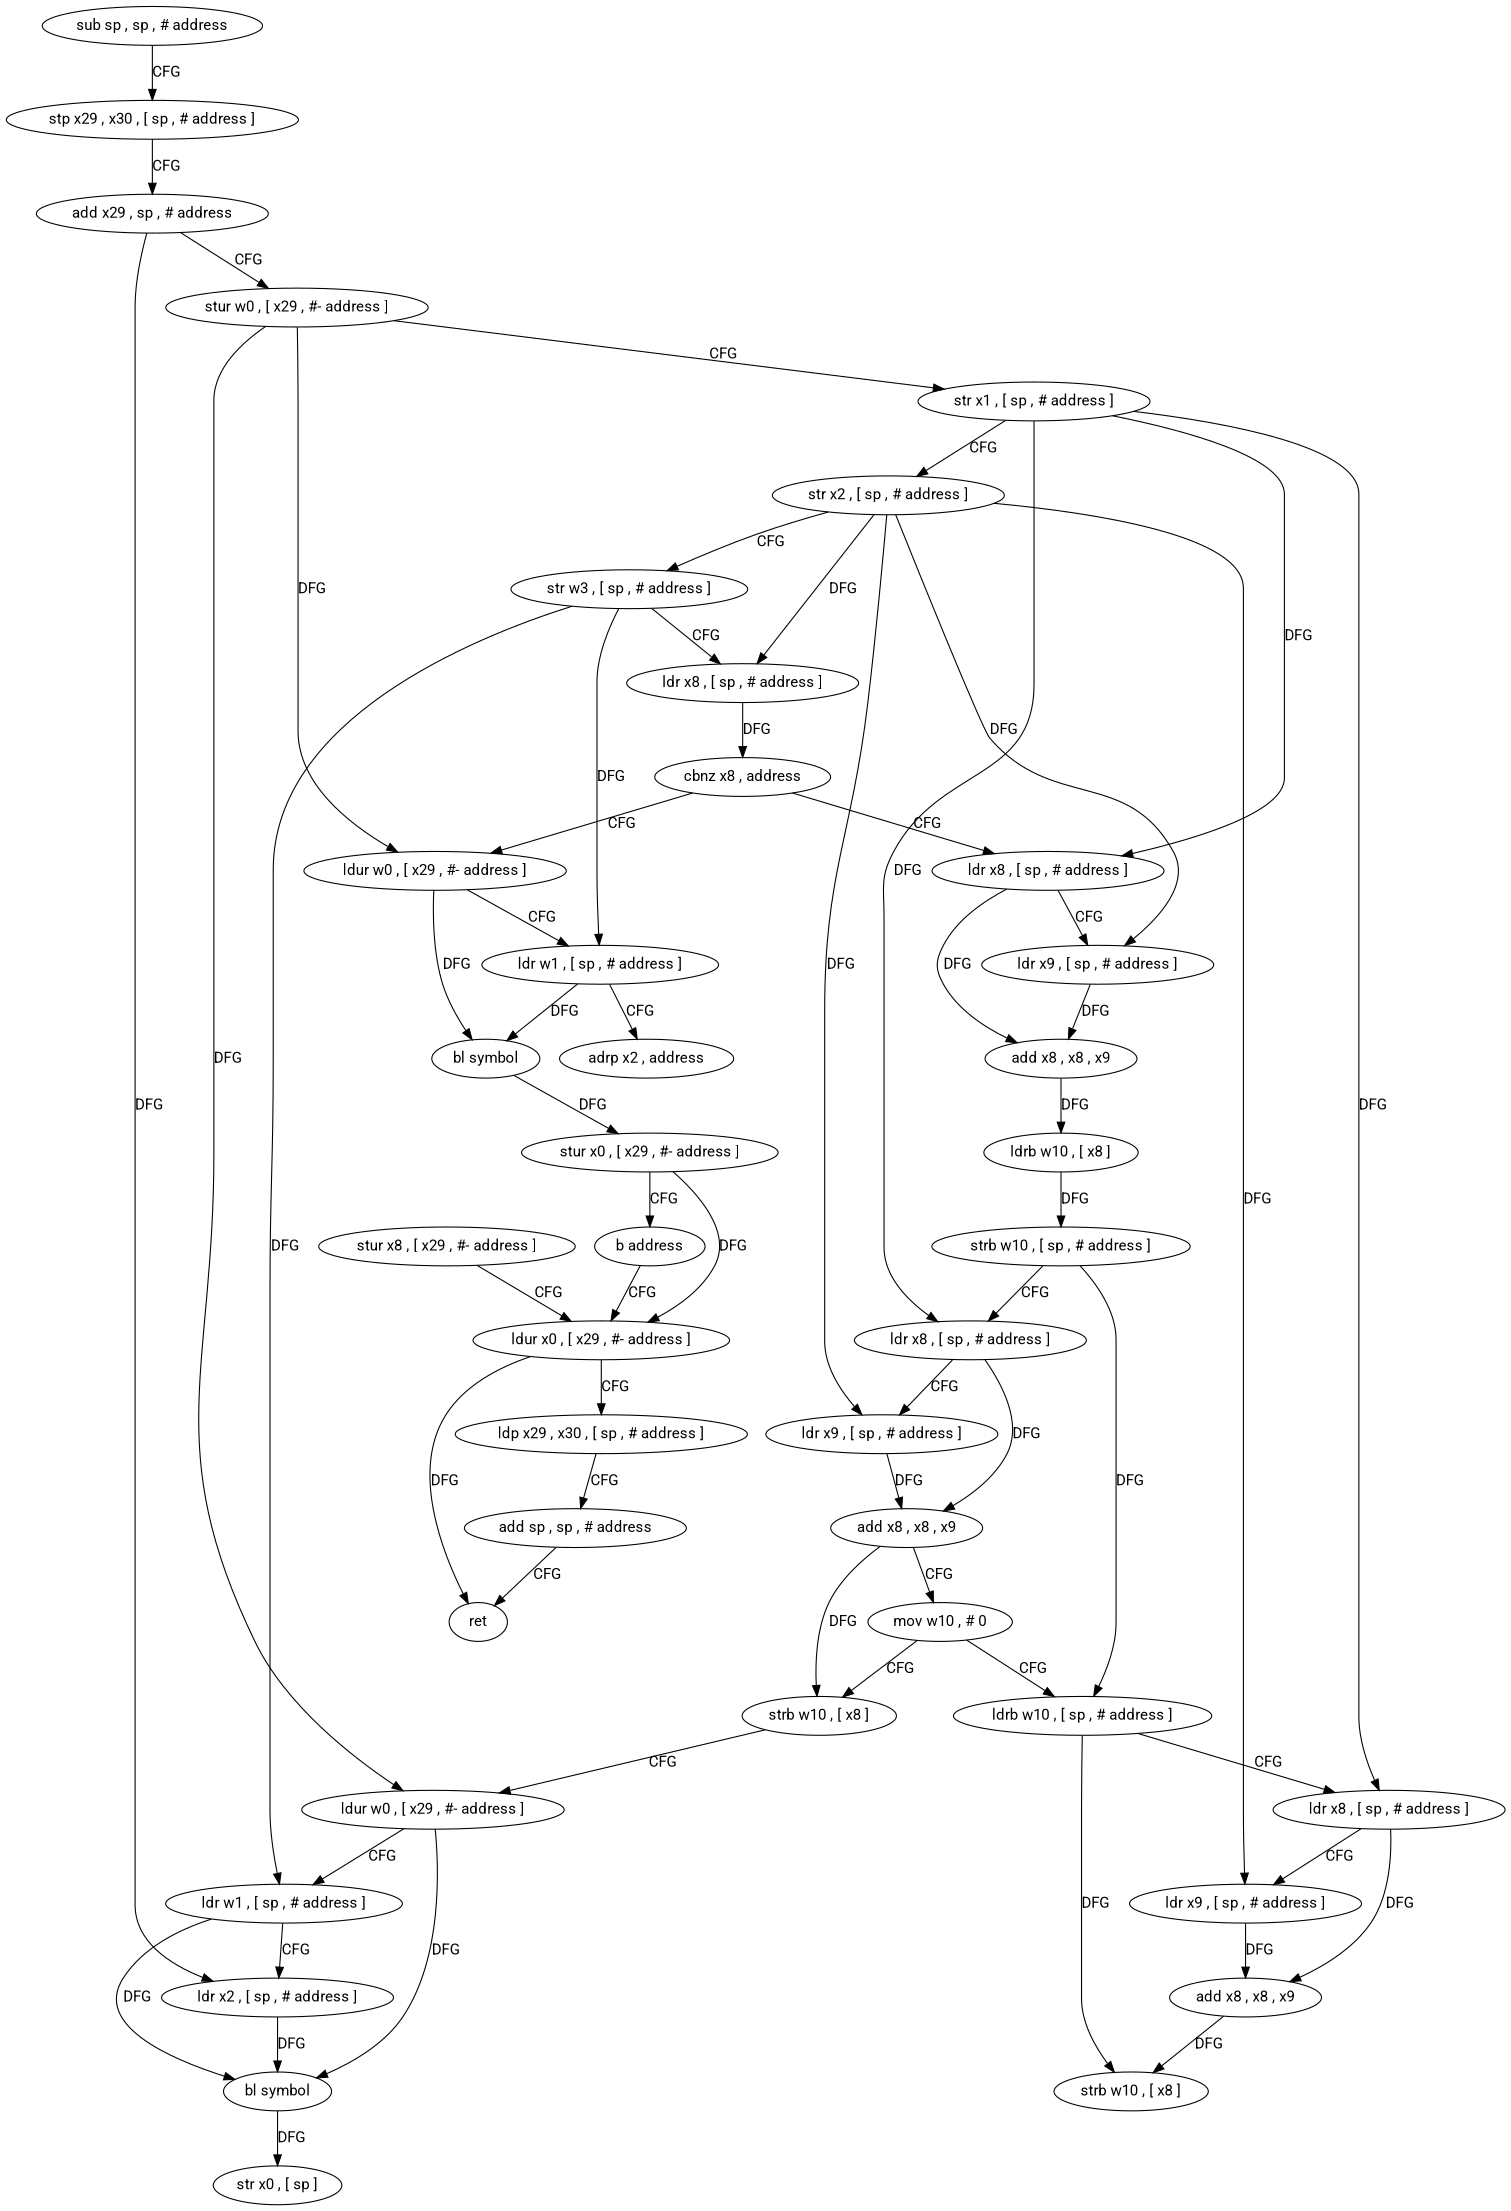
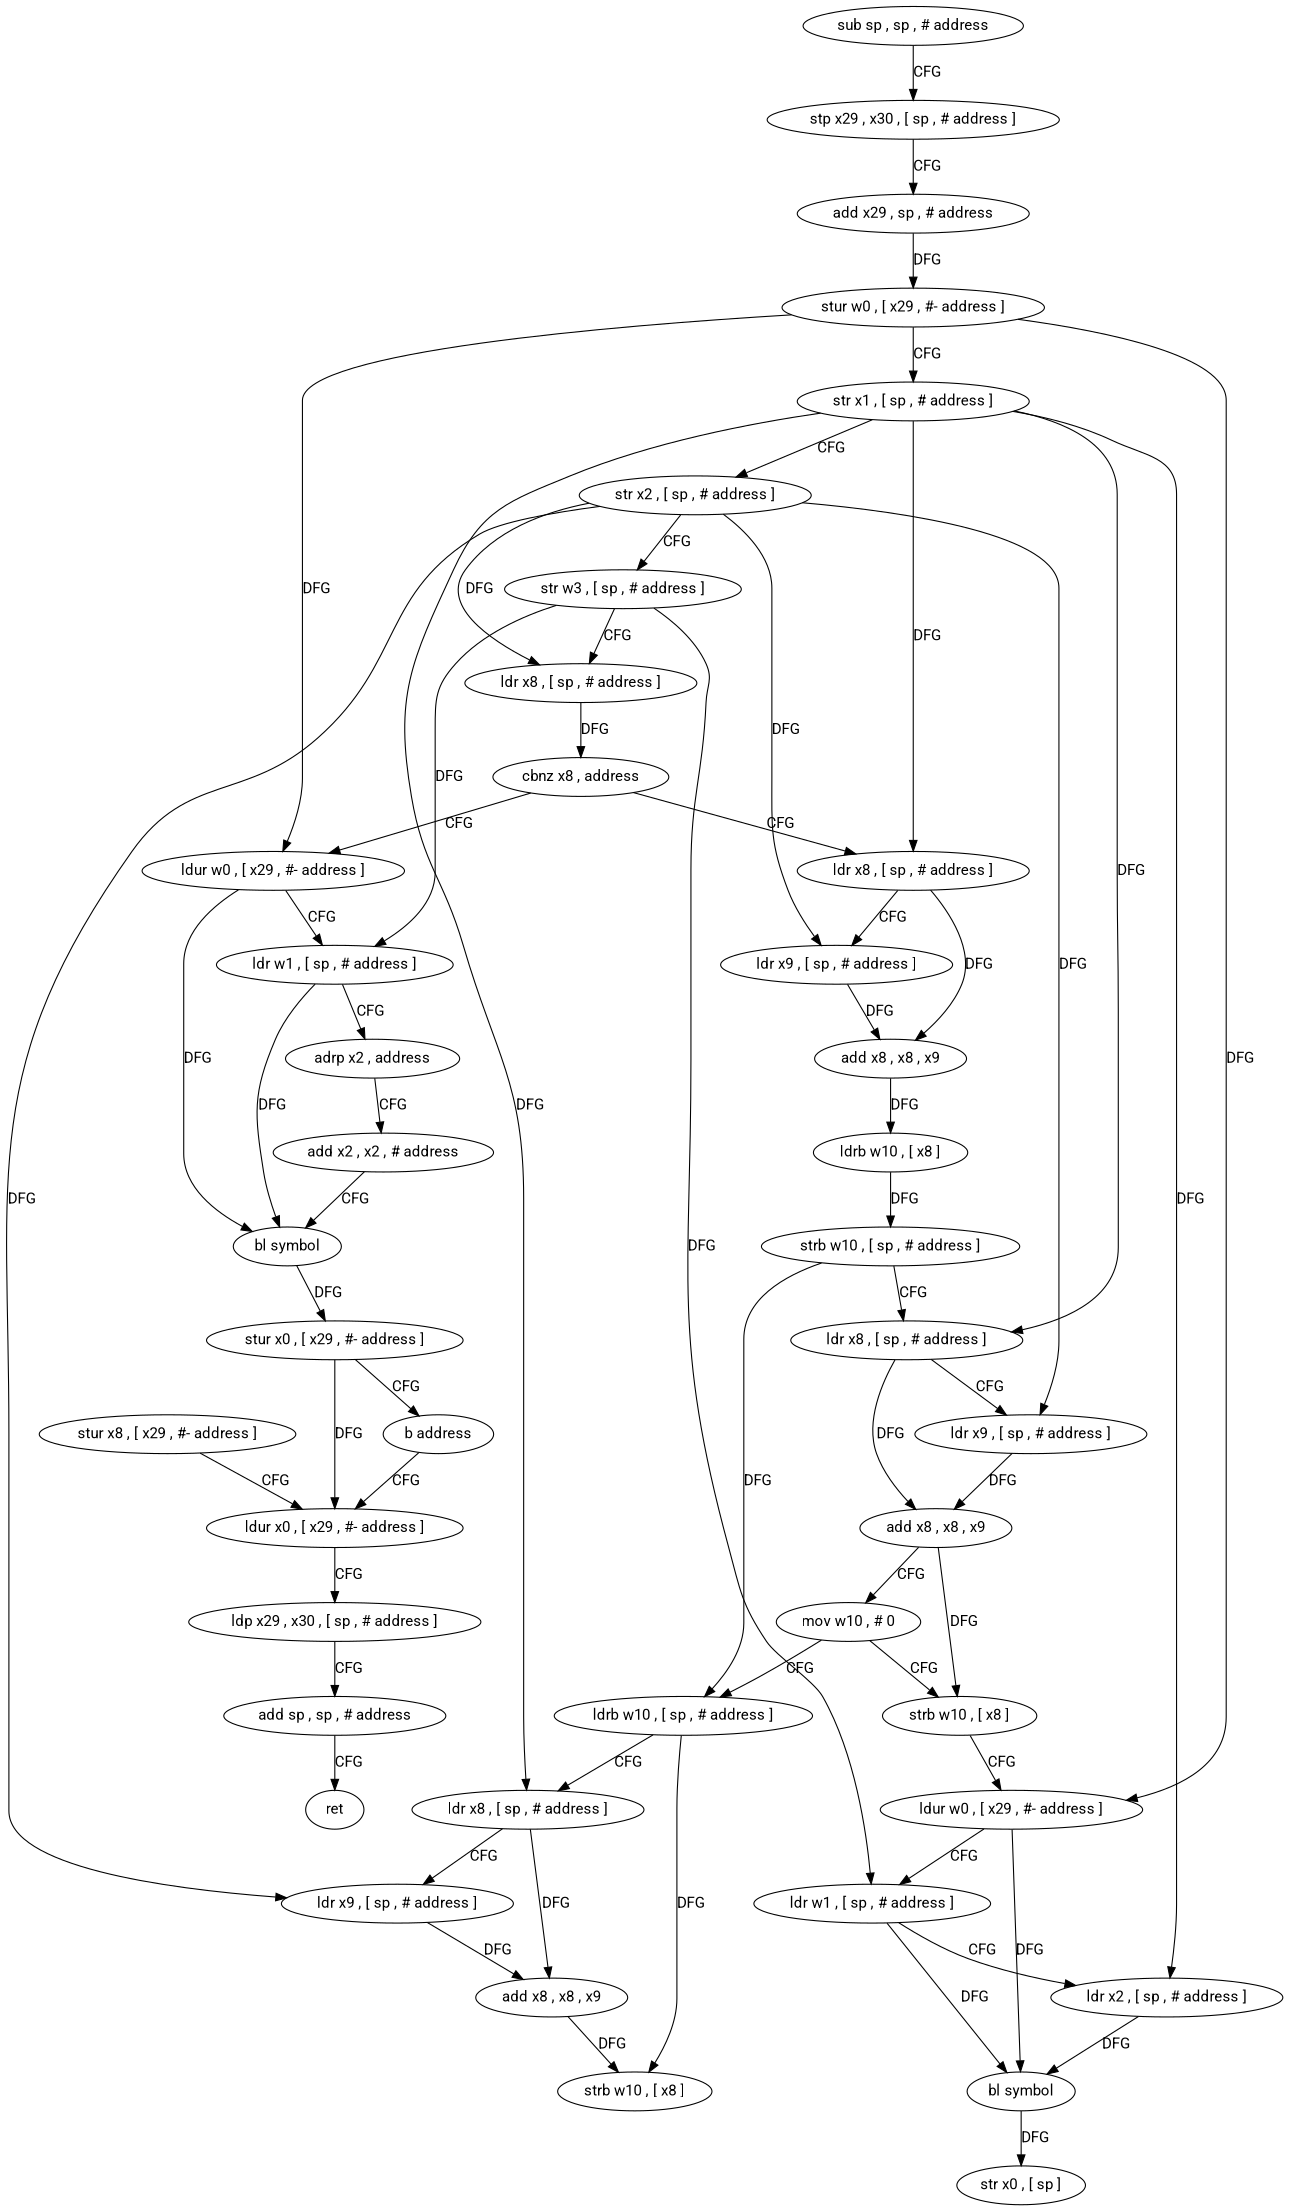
edge "add x29 , sp , # address" -> "stur w0 , [ x29 , #- address ]": label "CFG" -> "DFG"
edge "add x29 , sp , # address" -> "ldr x2 , [ sp , # address ]": now "str x1 , [ sp , # address ]" -> "ldr x2 , [ sp , # address ]"
node "add x2 , x2 , # address": added
edge "ldur x0 , [ x29 , #- address ]" -> "ret": removed, label "DFG"
